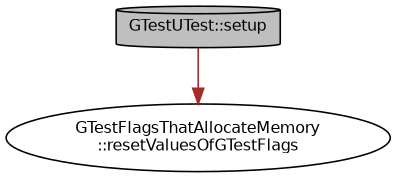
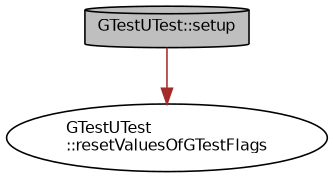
node "GTestFlagsThatAllocateMemory ::resetValuesOfGTestFlags": label "GTestFlagsThatAllocateMemory ::resetValuesOfGTestFlags" -> "GTestUTest ::resetValuesOfGTestFlags"
